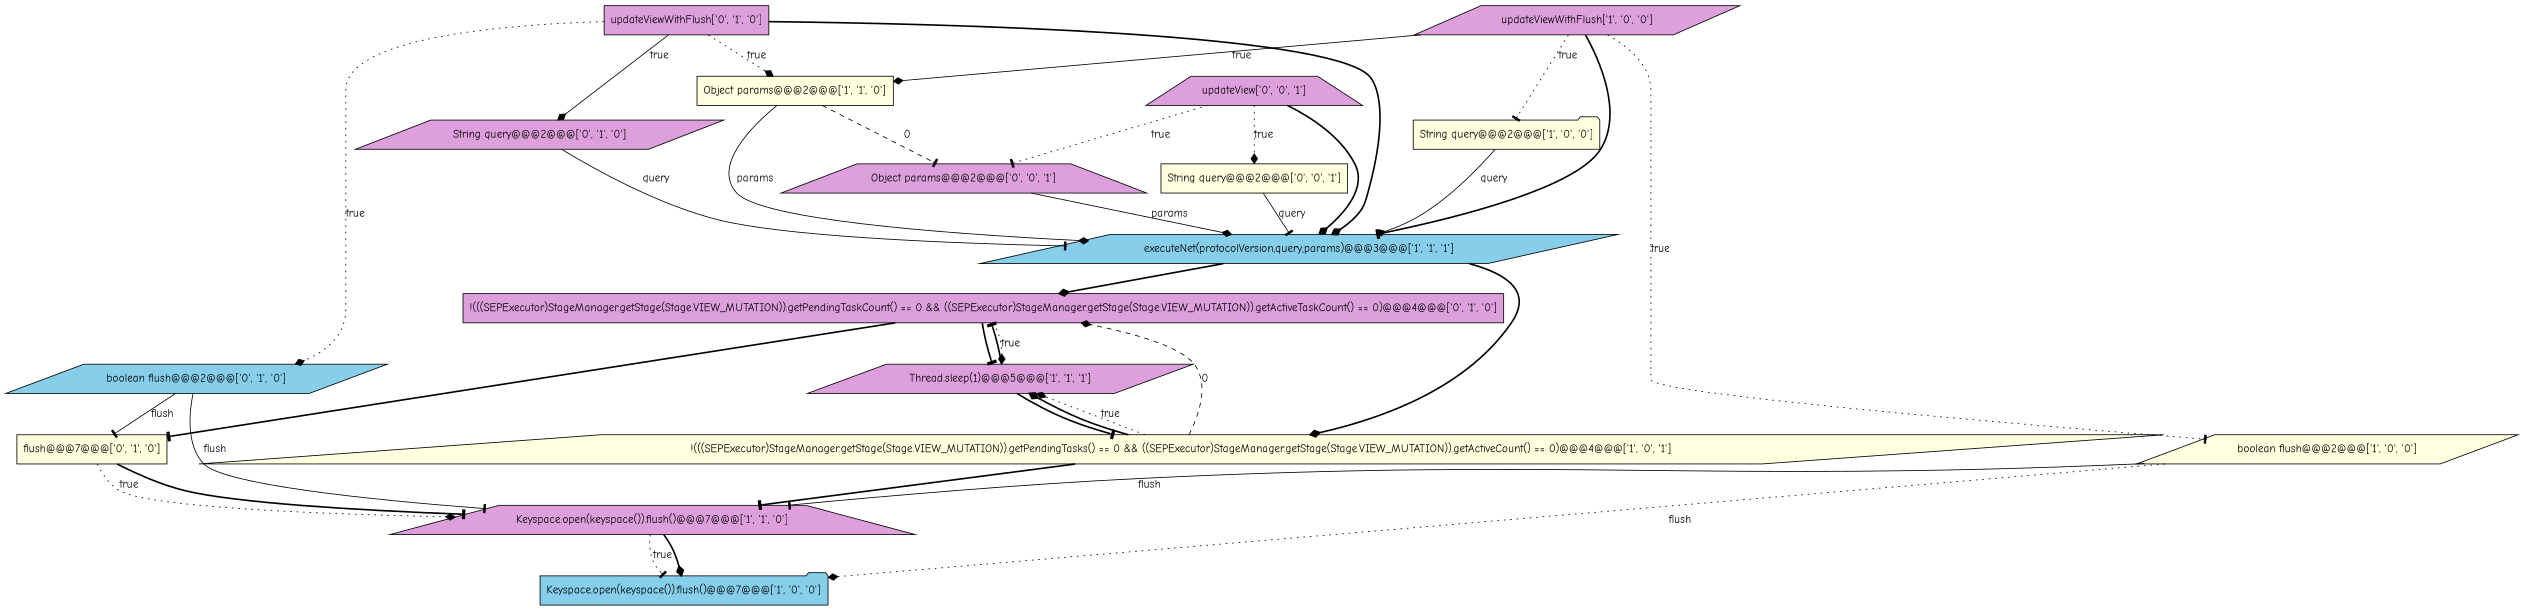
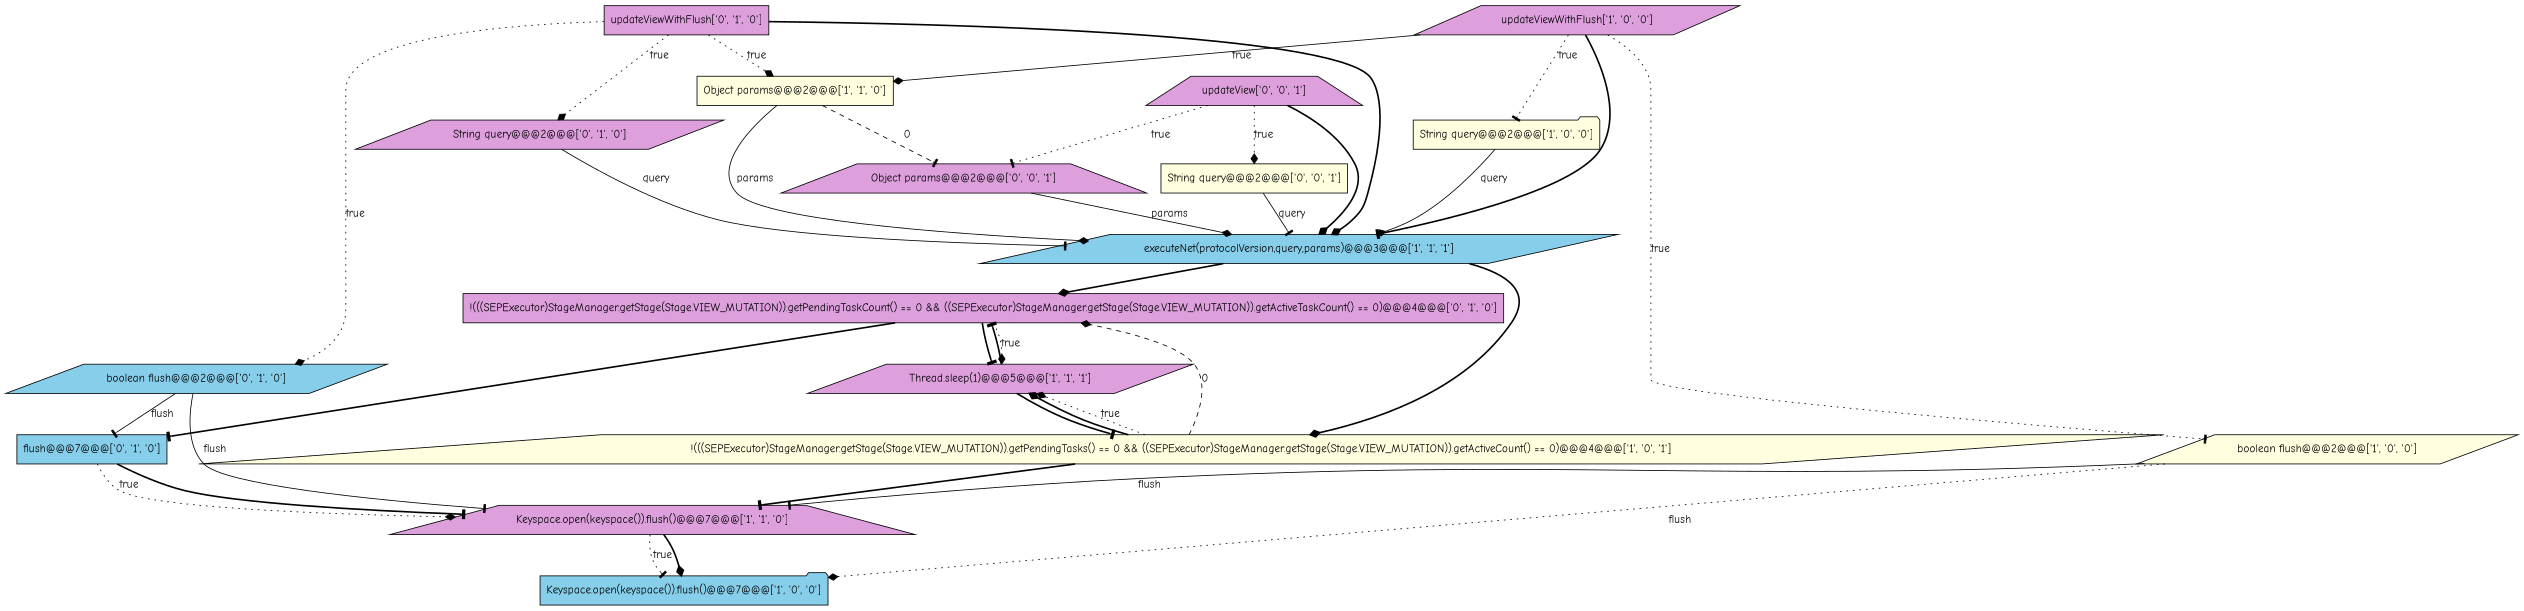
edge "updateViewWithFlush['0', '1', '0']" -> "String query@@@2@@@['0', '1', '0']": style solid -> dotted
node "flush@@@7@@@['0', '1', '0']": fillcolor lightyellow -> skyblue
